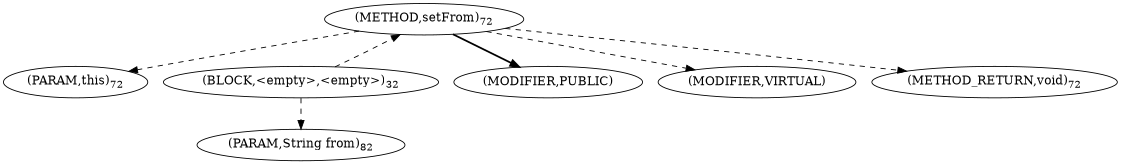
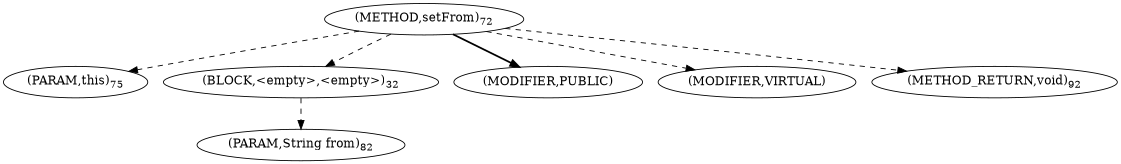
edge "(BLOCK,<empty>,<empty>)" -> "(METHOD,setFrom)": reversed
node "(PARAM,this)": text "72" -> "75"
node "(METHOD_RETURN,void)": text "72" -> "92"
